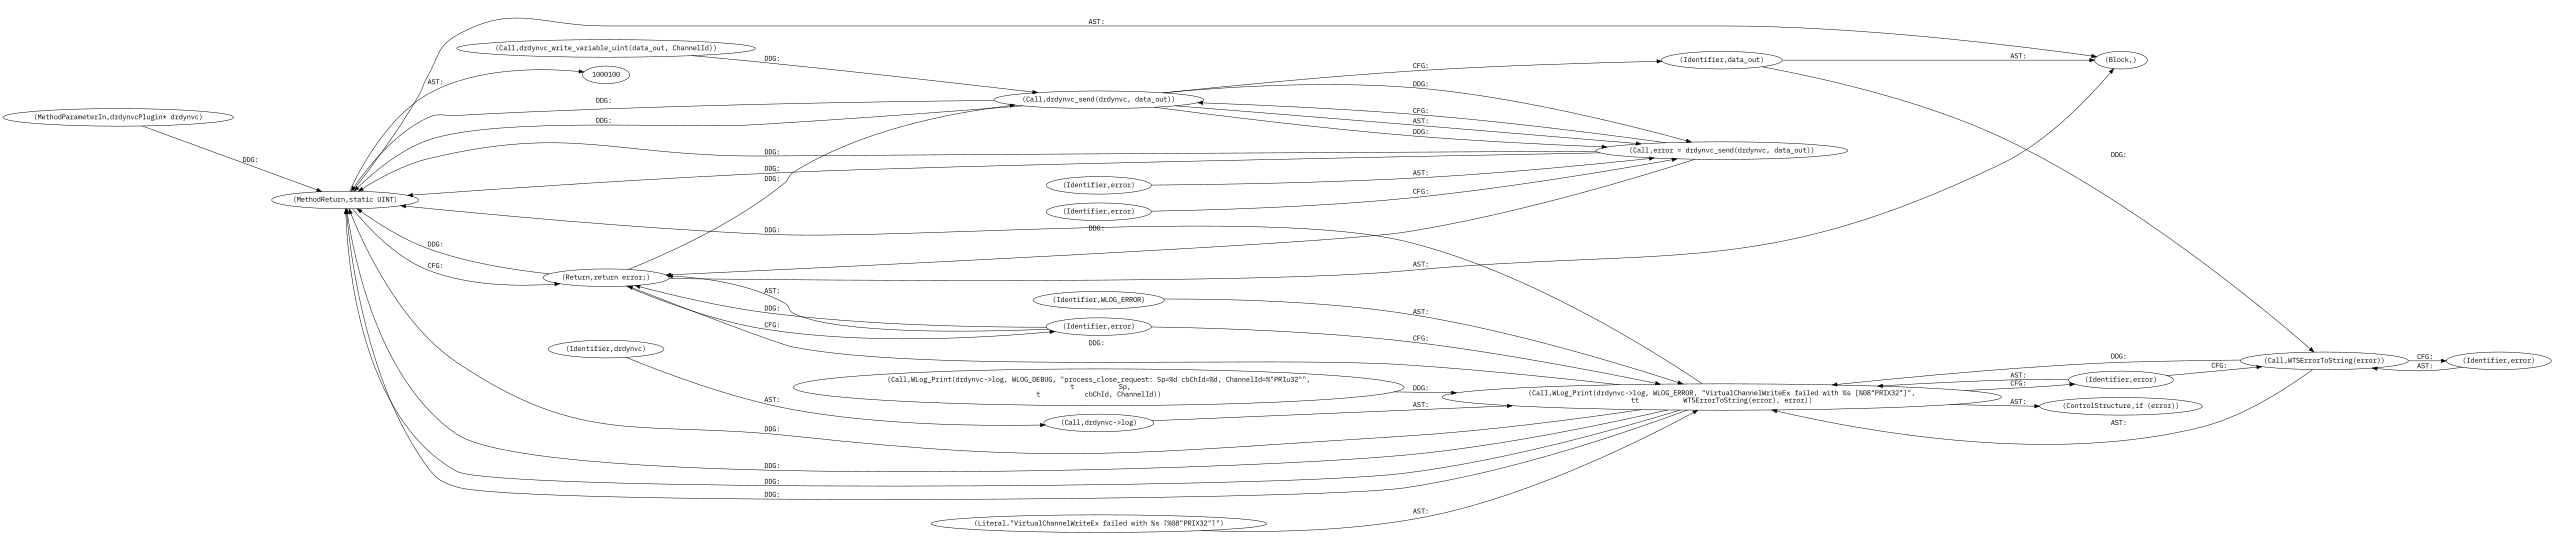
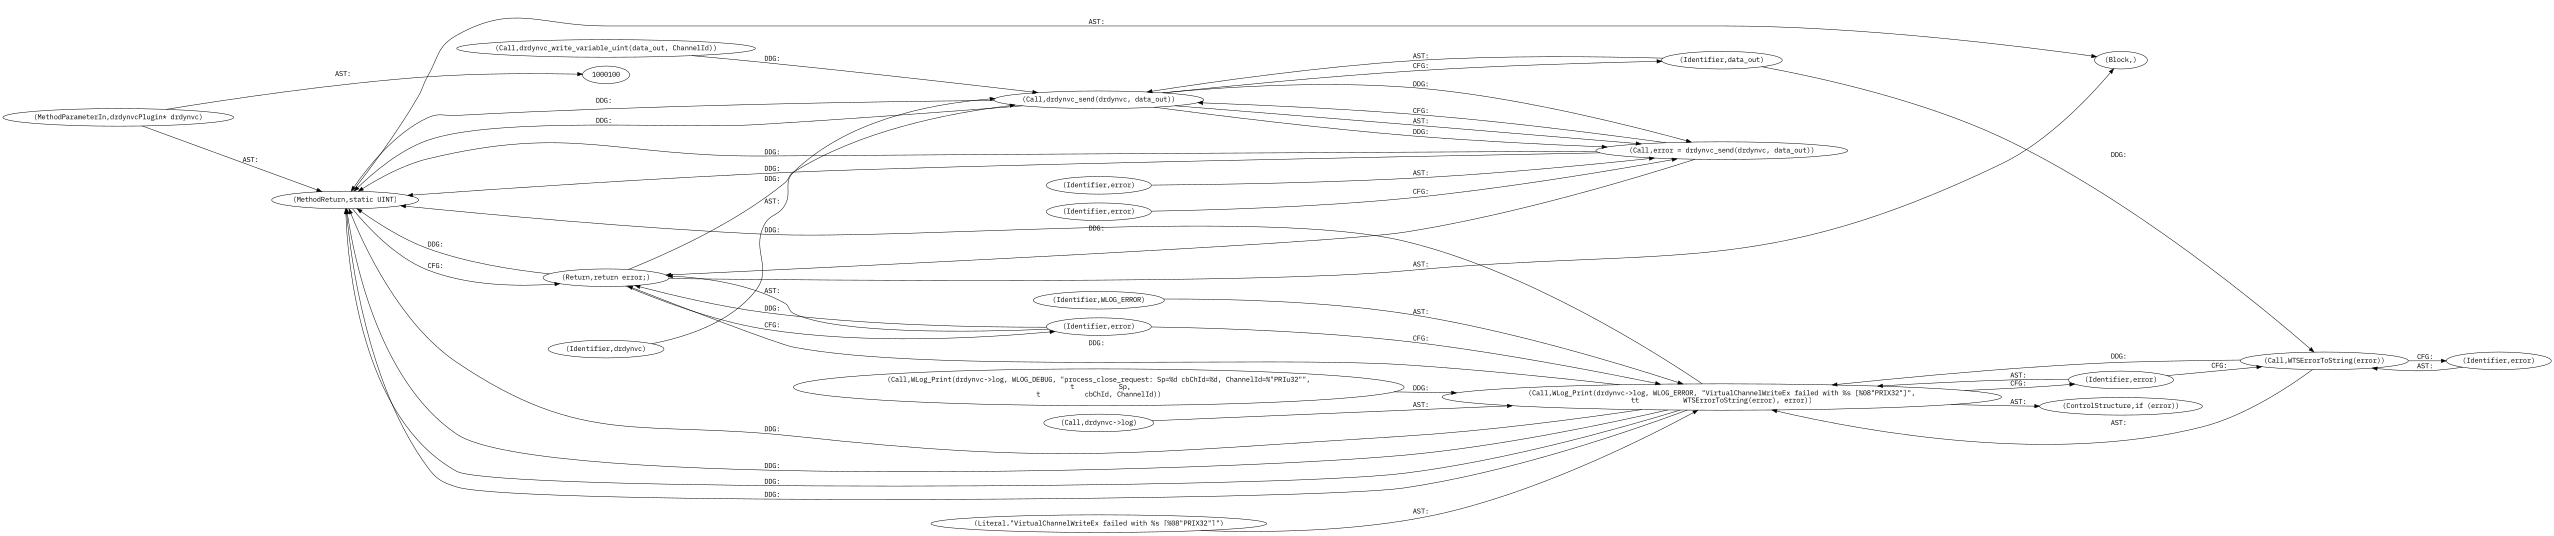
edge "(Identifier,data_out)" -> "(Block,)": now "(Identifier,data_out)" -> "(Call,drdynvc_send(drdynvc, data_out))"
edge "(MethodReturn,static UINT)" -> "1000100": now "(MethodParameterIn,drdynvcPlugin* drdynvc)" -> "1000100"
edge "(MethodParameterIn,drdynvcPlugin* drdynvc)" -> "(MethodReturn,static UINT)": label "DDG: " -> "AST: "
edge "(Identifier,drdynvc)" -> "(Call,drdynvc->log)": now "(Identifier,drdynvc)" -> "(Call,drdynvc_send(drdynvc, data_out))"
